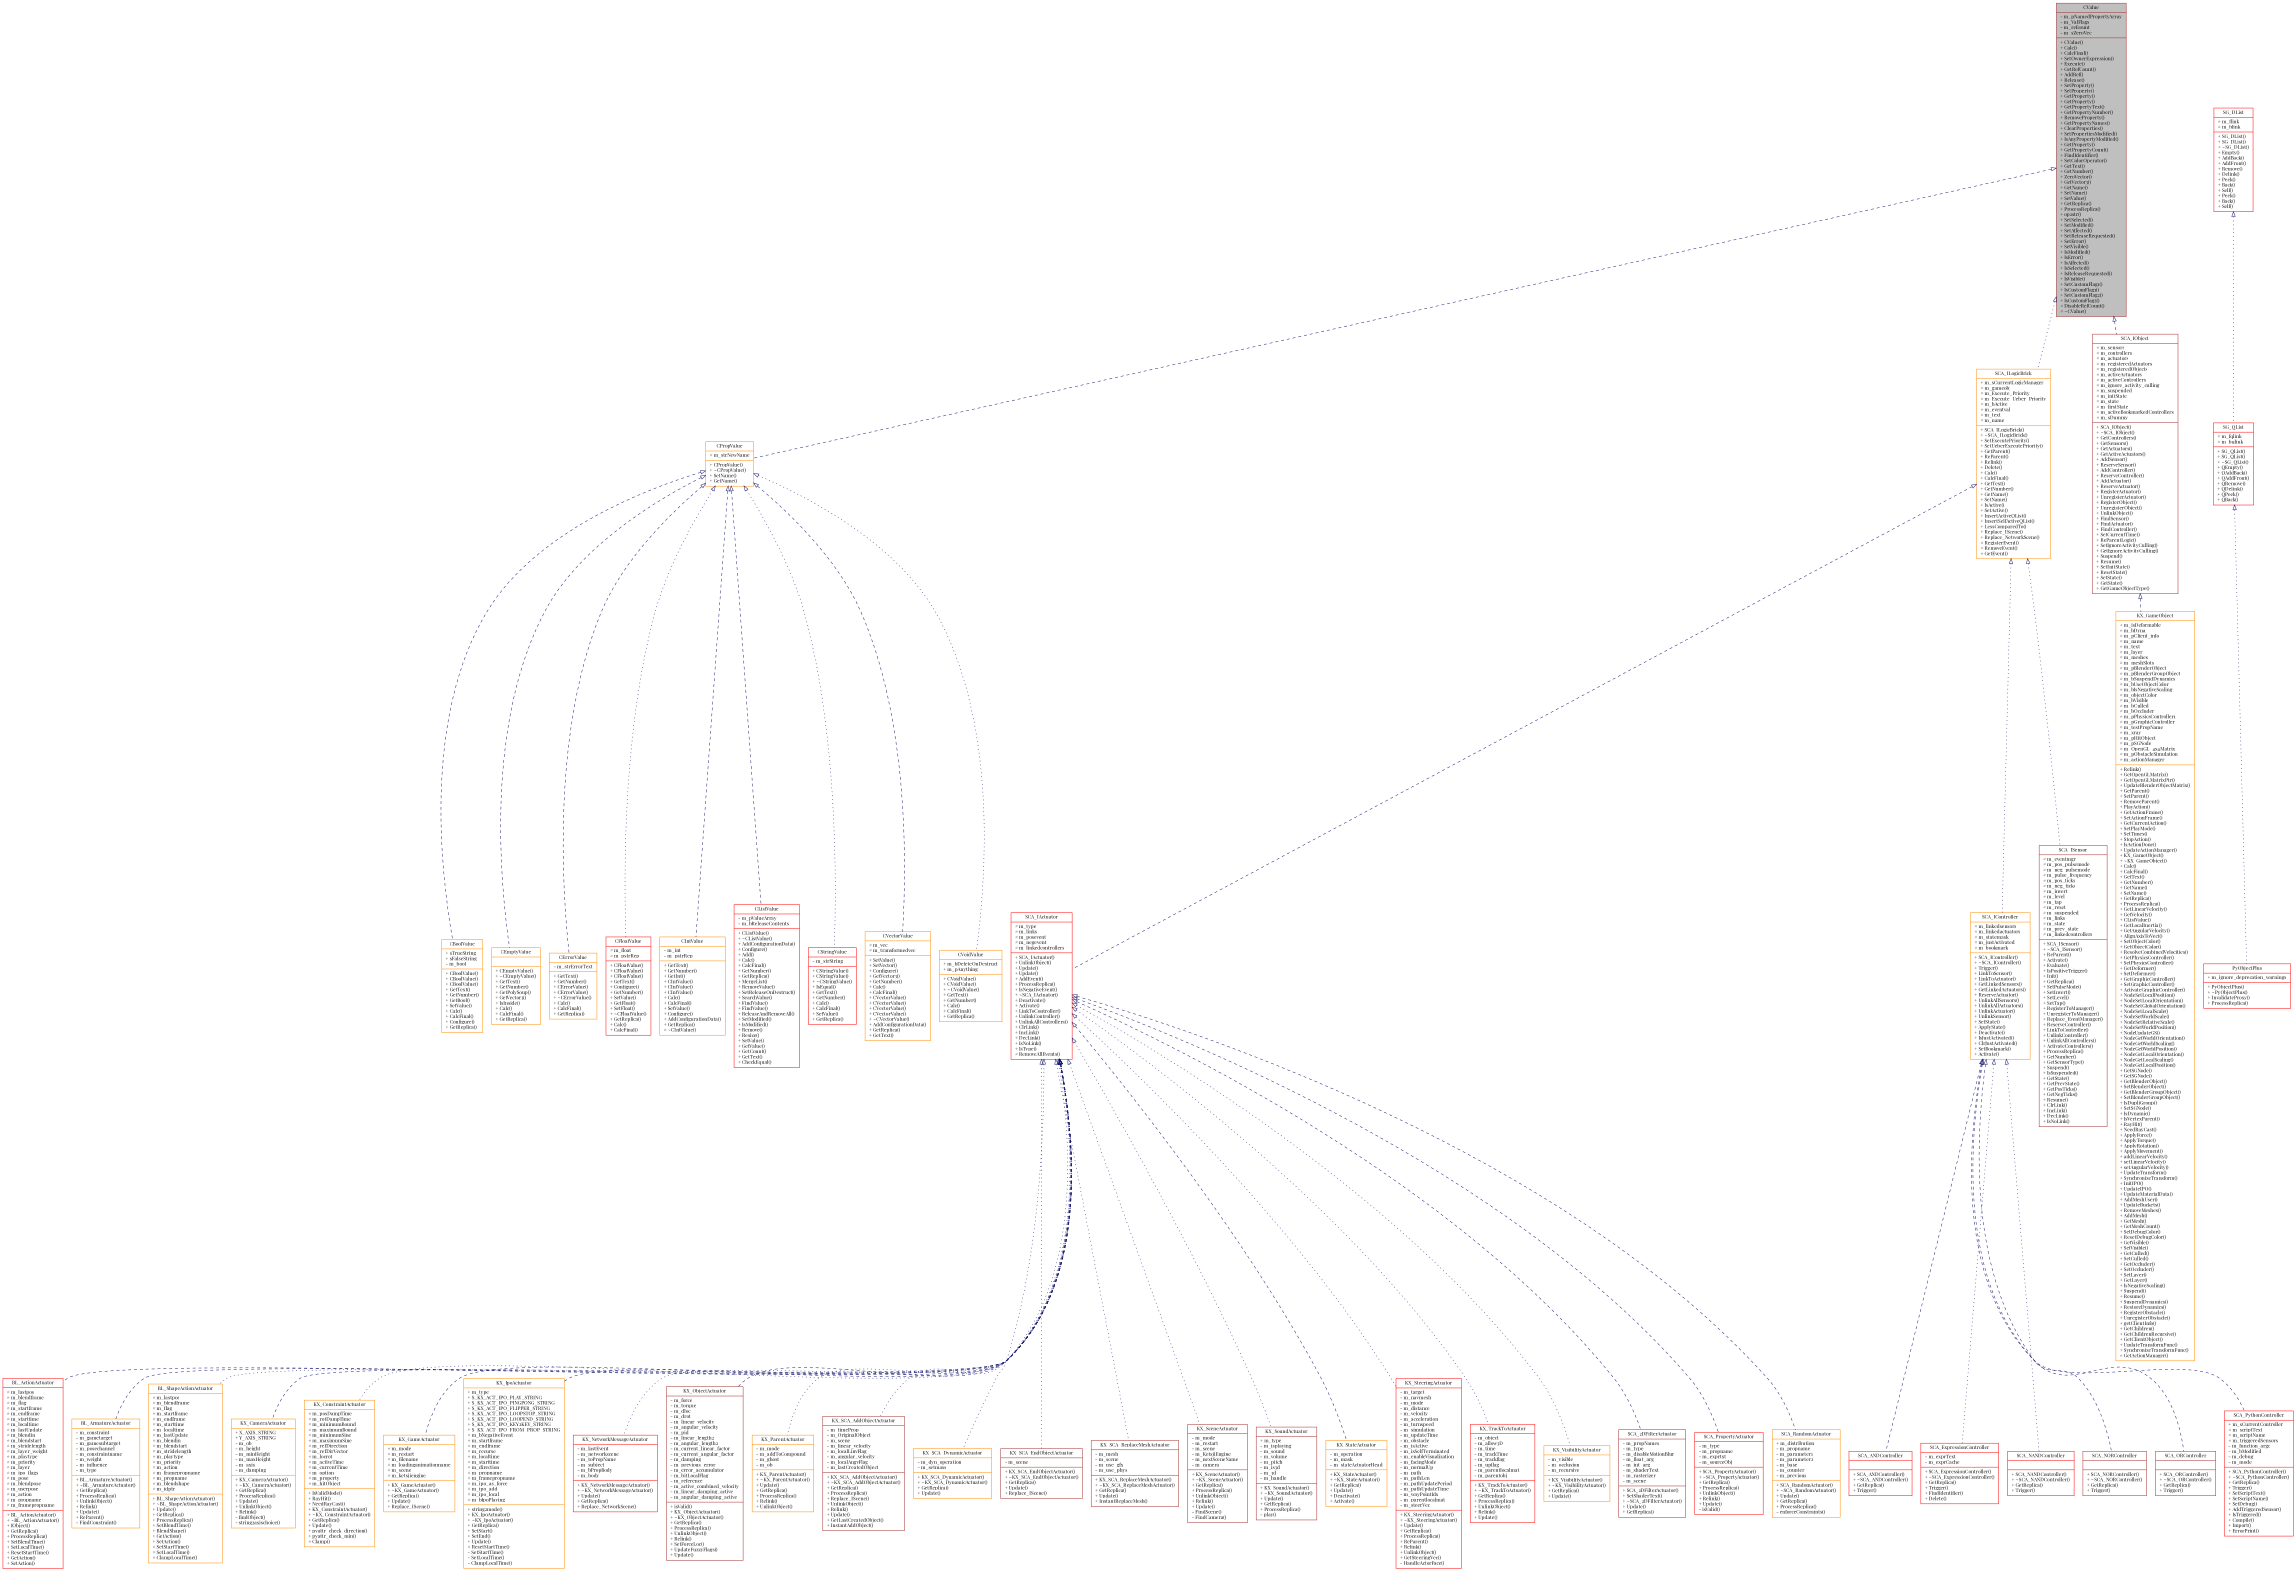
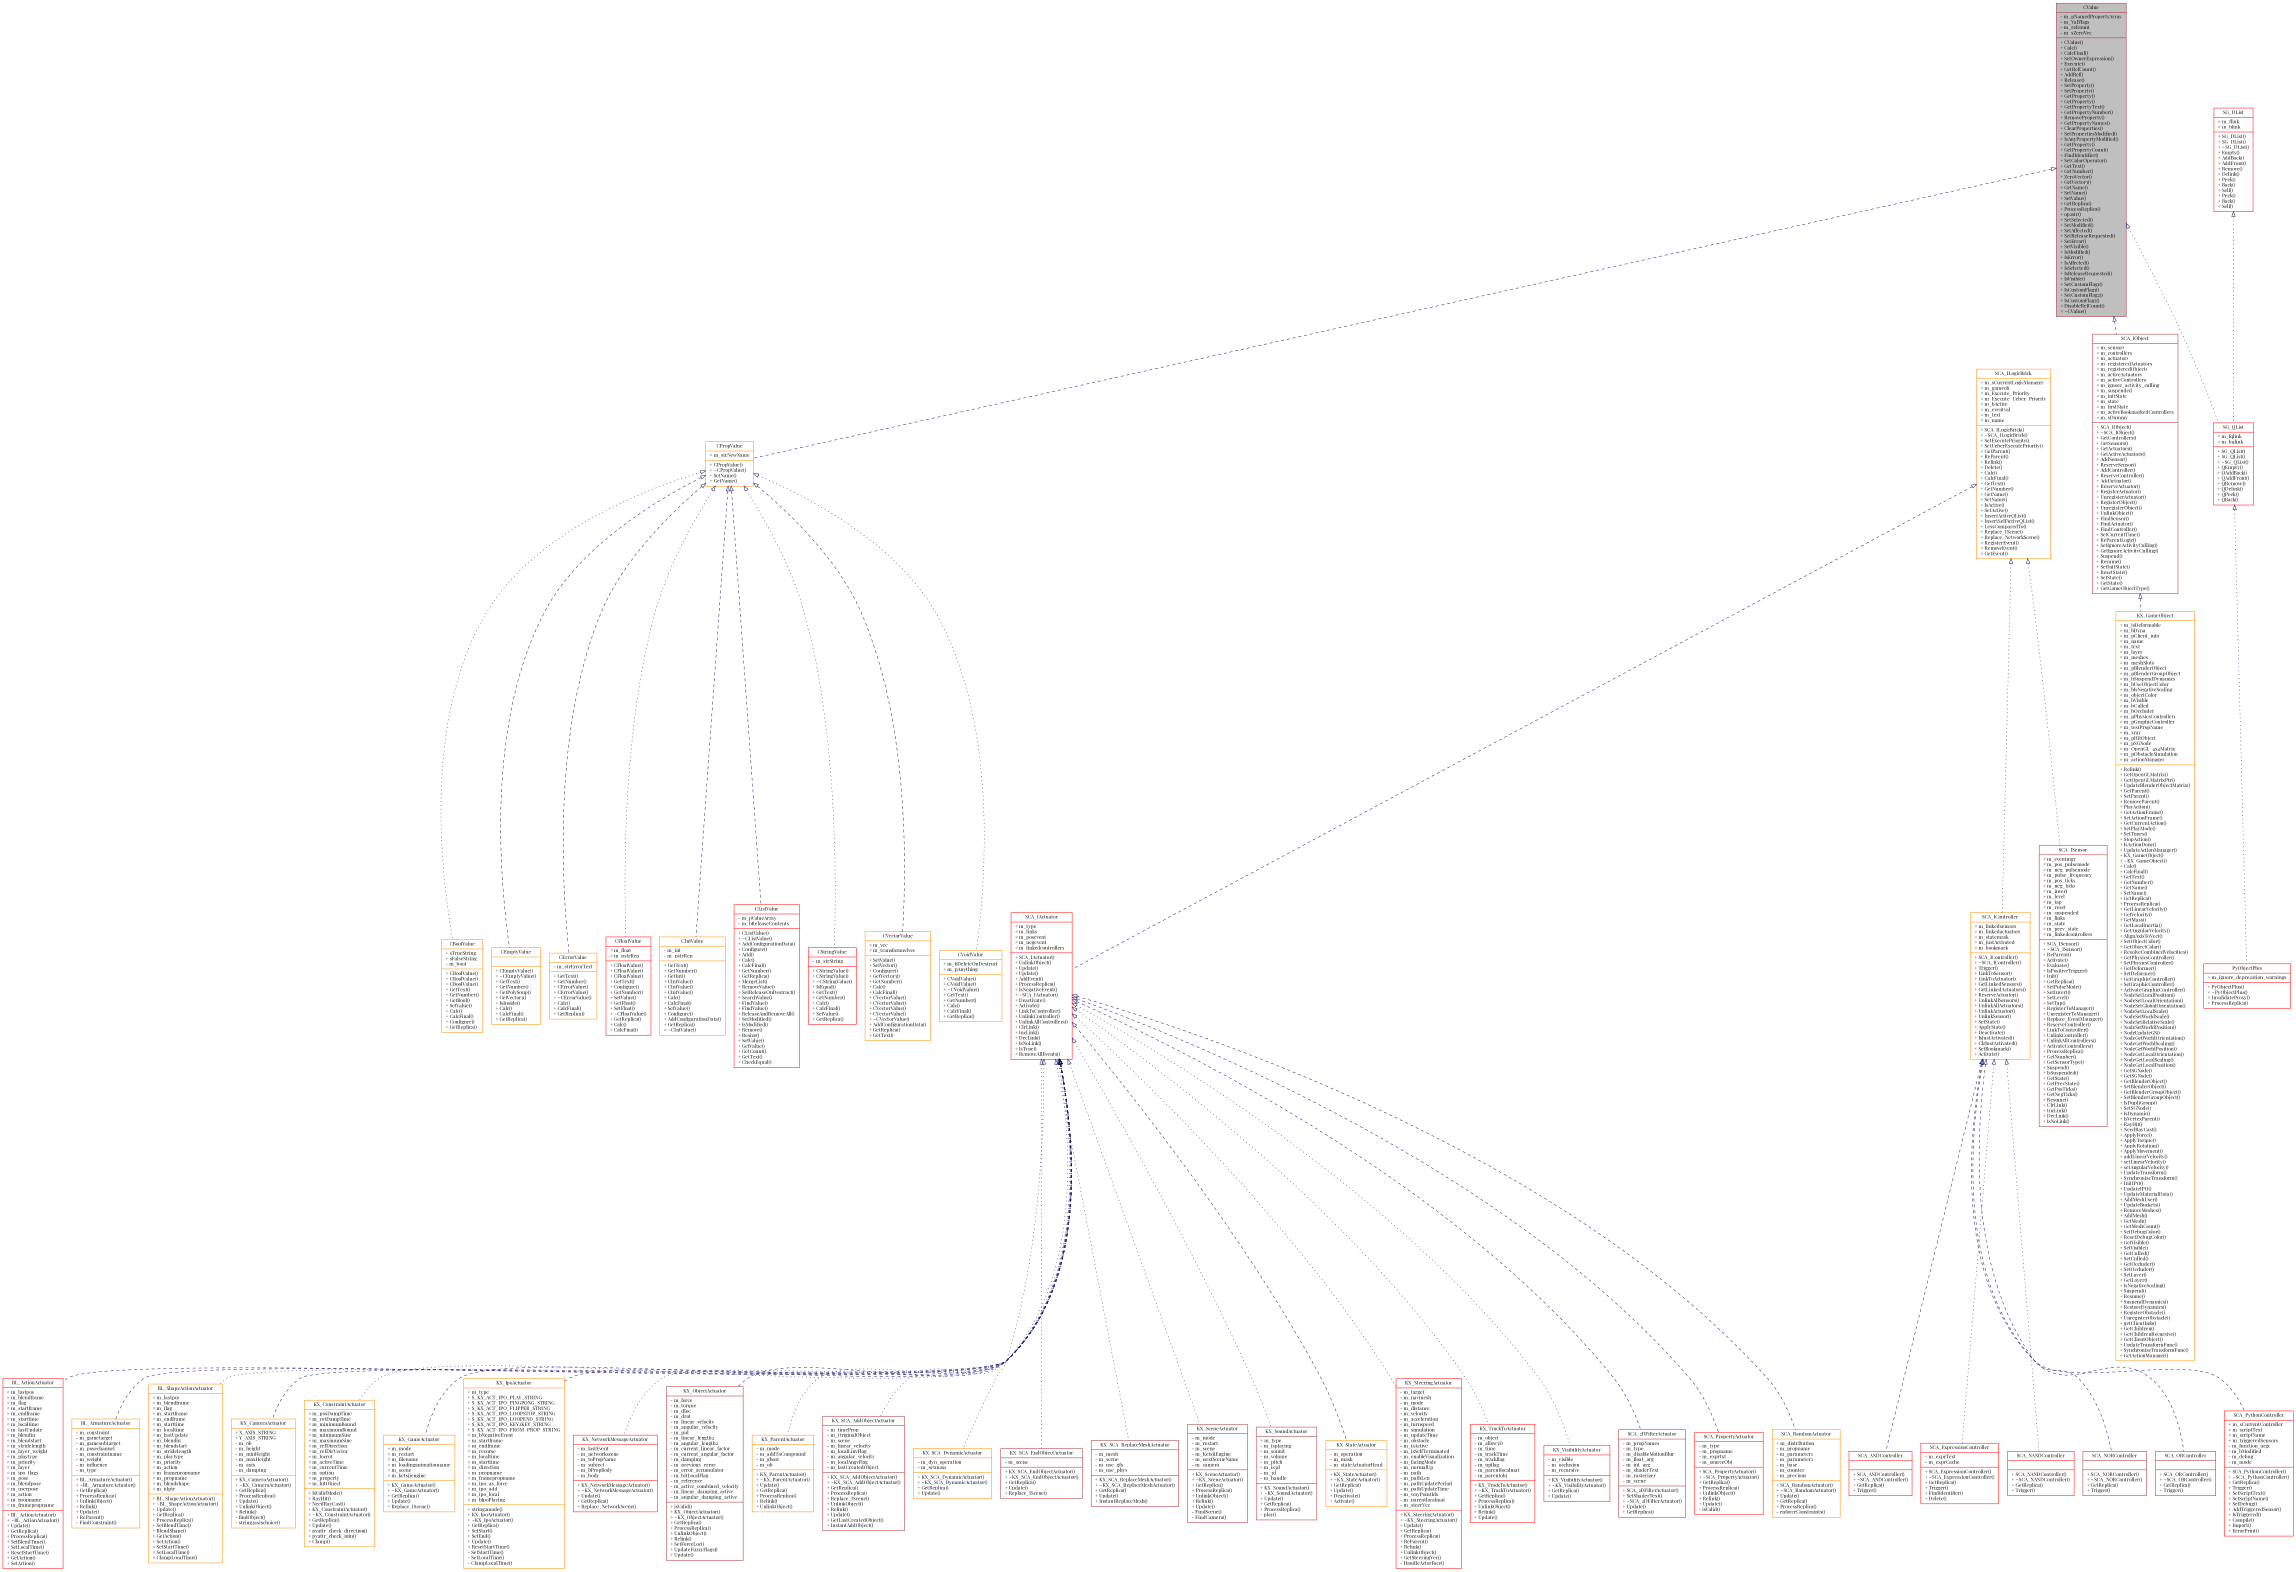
edge "SCA_ILogicBrick" -> "CValue": now "SG_QList" -> "CValue"
edge "CBoolValue" -> "CPropValue": style dashed -> dotted
node "KX_GameObject": text "+ CListValue()" -> "+ GetMass()"
node "KX_VisibilityActuator": color darkorange -> red
node "BL_ActionActuator": text "+ IObject()" -> "+ Update()"
